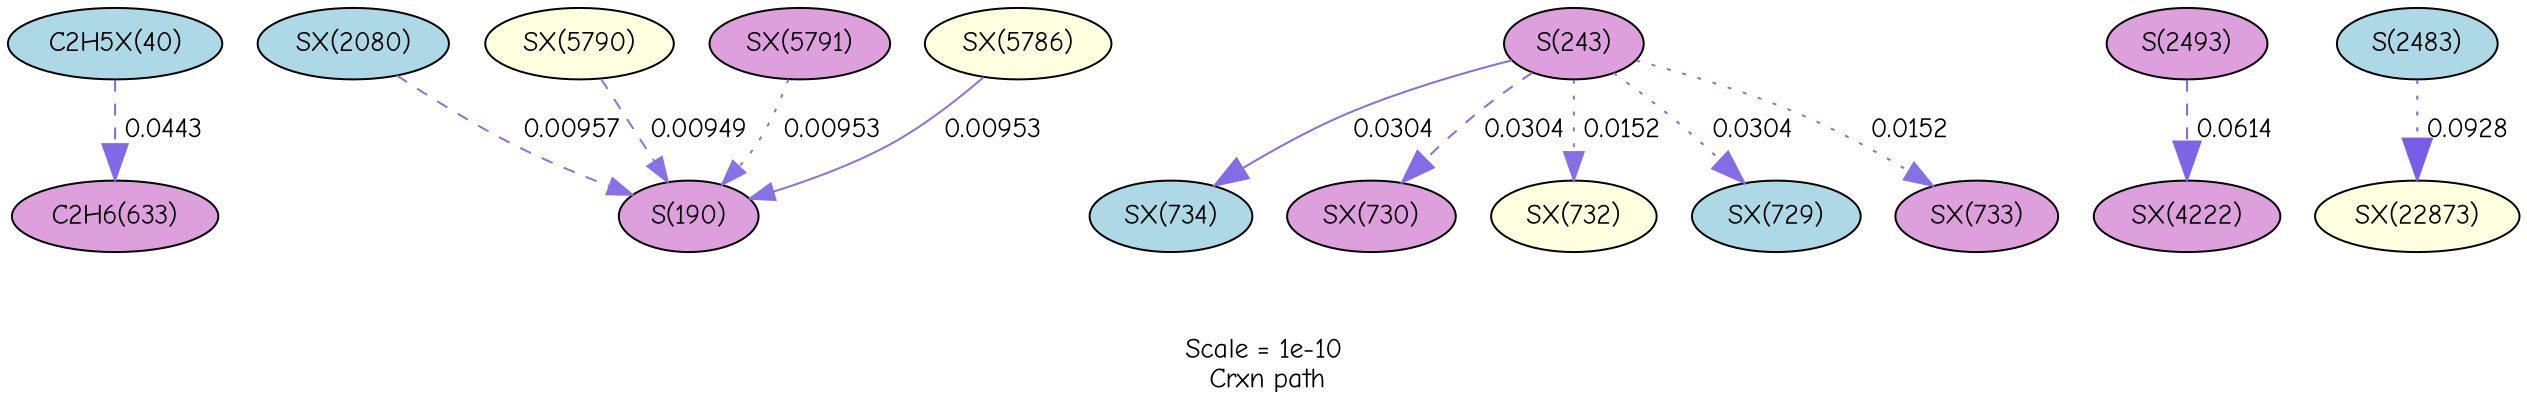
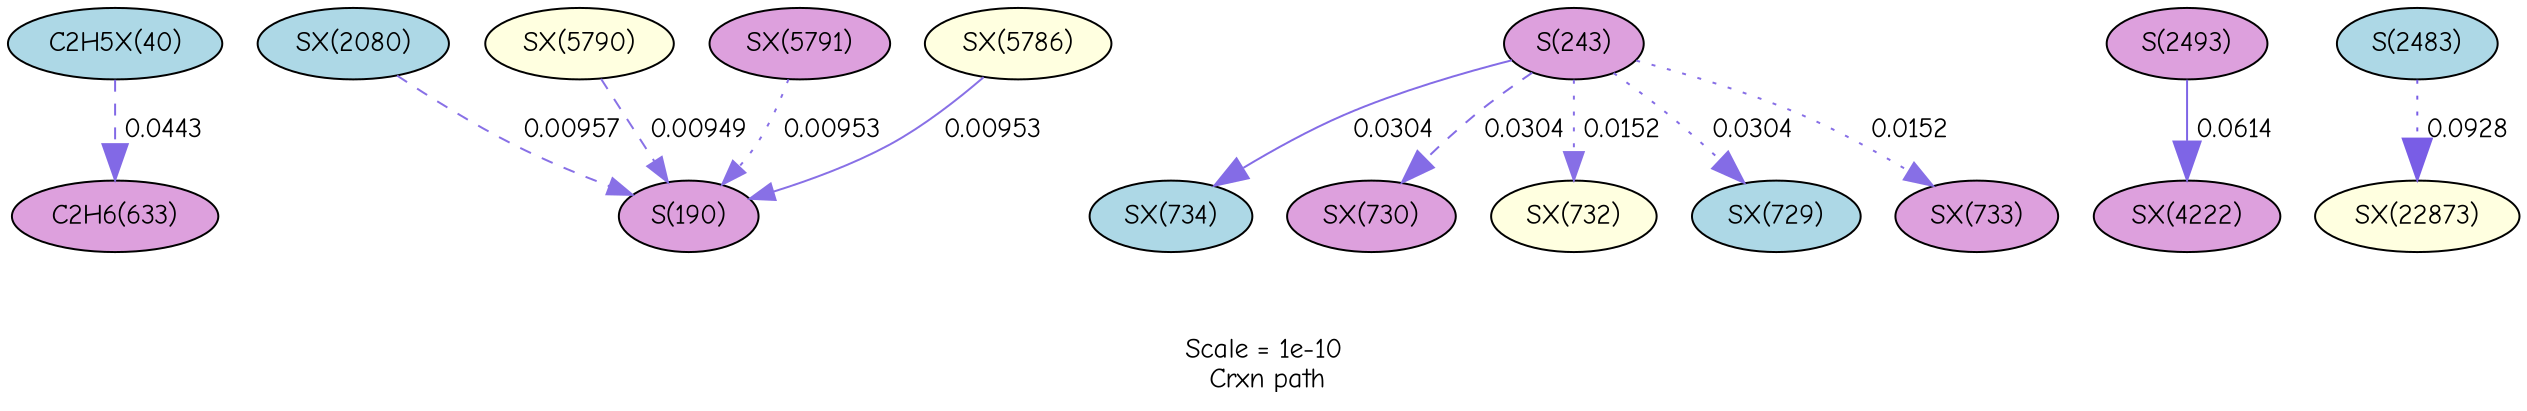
edge "S(2493)" -> "SX(4222)": style dashed -> solid
